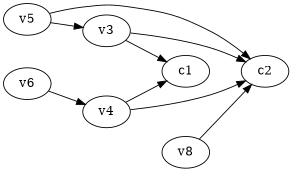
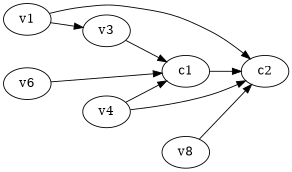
node "v5": label "v5" -> "v1"
edge "v3" -> "c2": now "c1" -> "c2"
edge "v6" -> "v4": now "v6" -> "c1"
